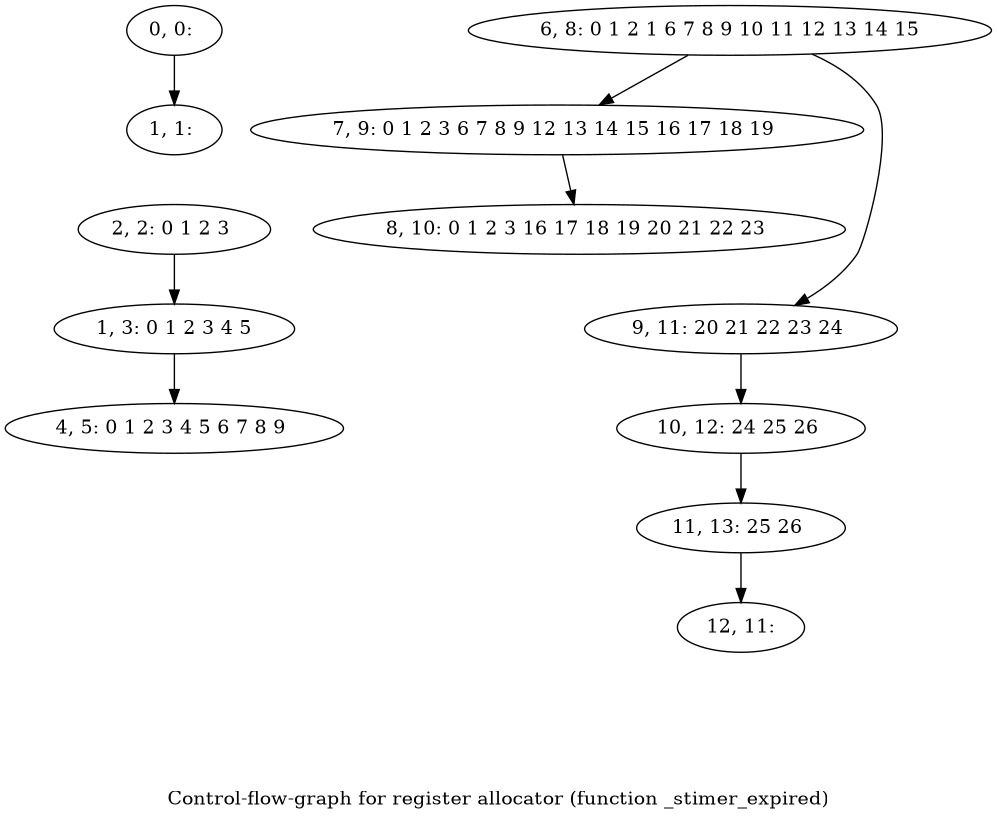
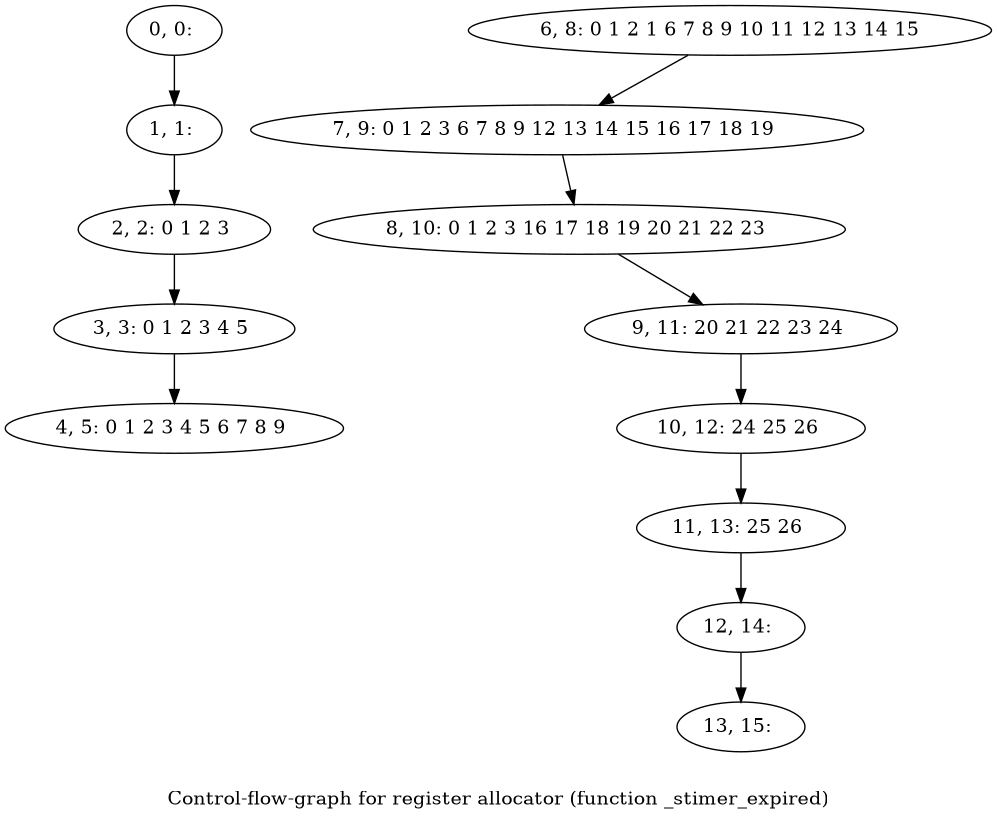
edge "1, 1:" -> "2, 2: 0 1 2 3": added
edge "6, 8: 0 1 2 1 6 7 8 9 10 11 12 13 14 15" -> "9, 11: 20 21 22 23 24": now "8, 10: 0 1 2 3 16 17 18 19 20 21 22 23" -> "9, 11: 20 21 22 23 24"
node "1, 3: 0 1 2 3 4 5": label "1, 3: 0 1 2 3 4 5" -> "3, 3: 0 1 2 3 4 5"
node "12, 11:": label "12, 11:" -> "12, 14:"
node "13, 15:": added
